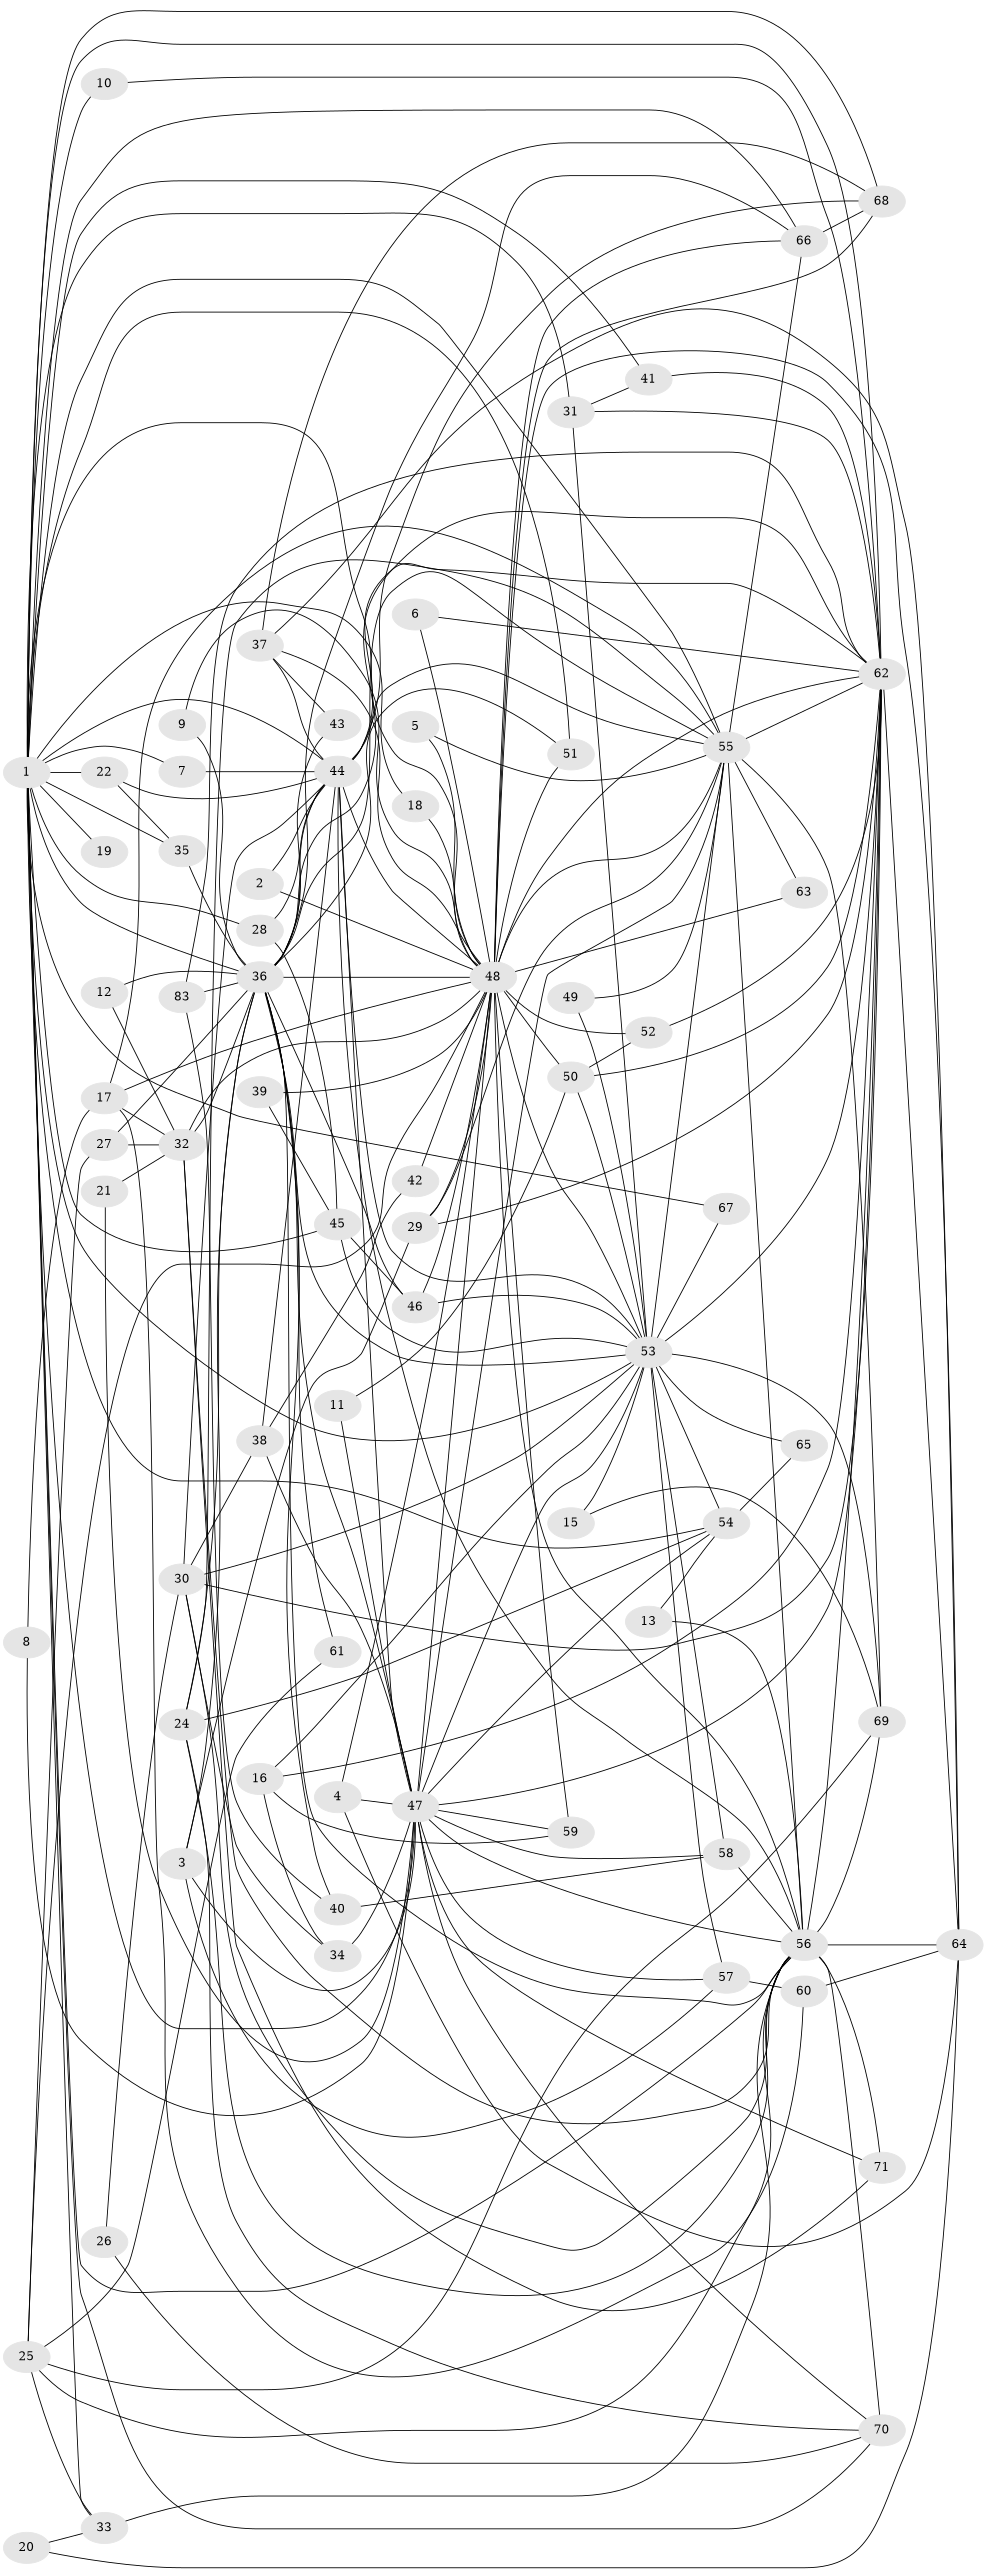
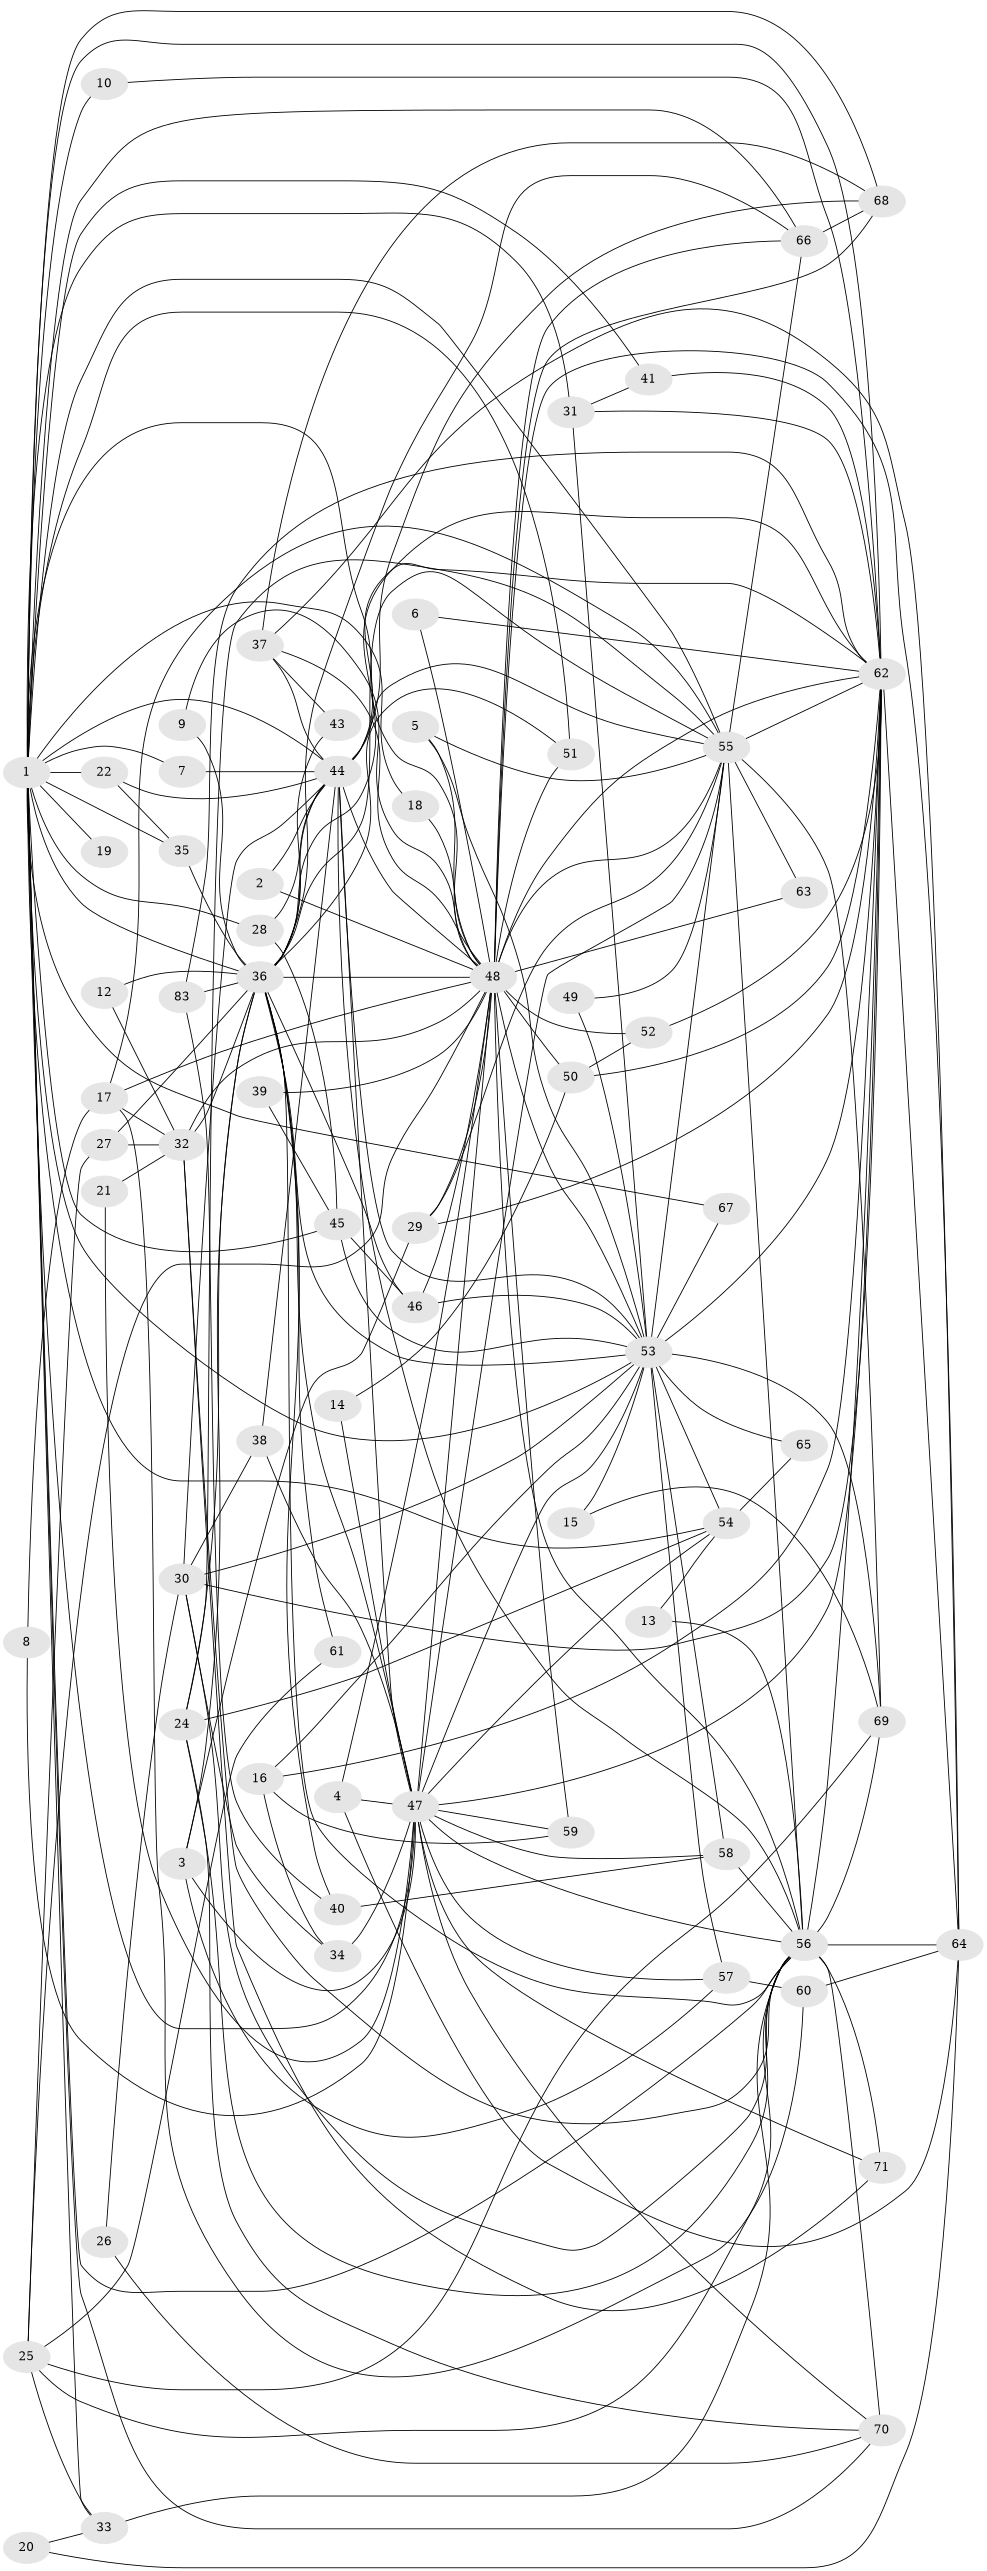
node "42": removed
edge "50" -- "53": now "5" -- "53"
node "11": label "11" -> "14"
